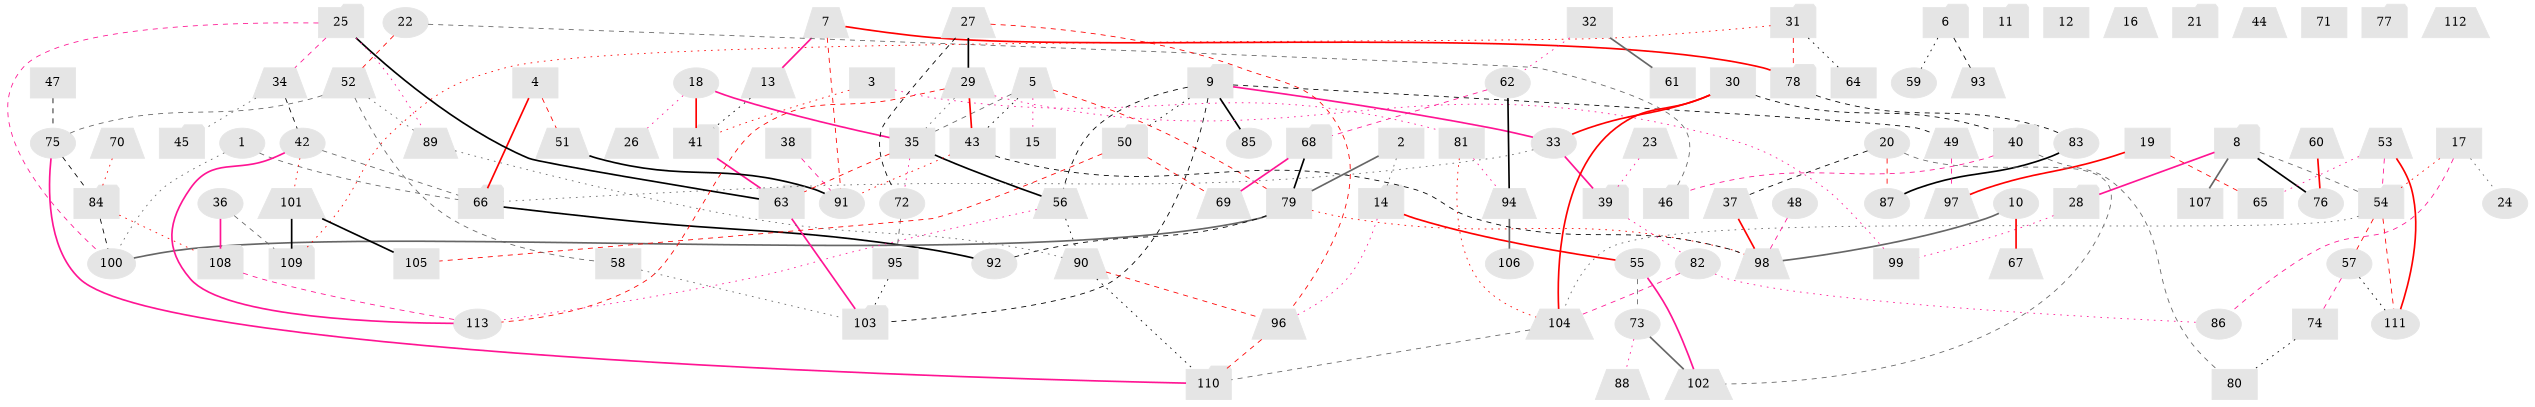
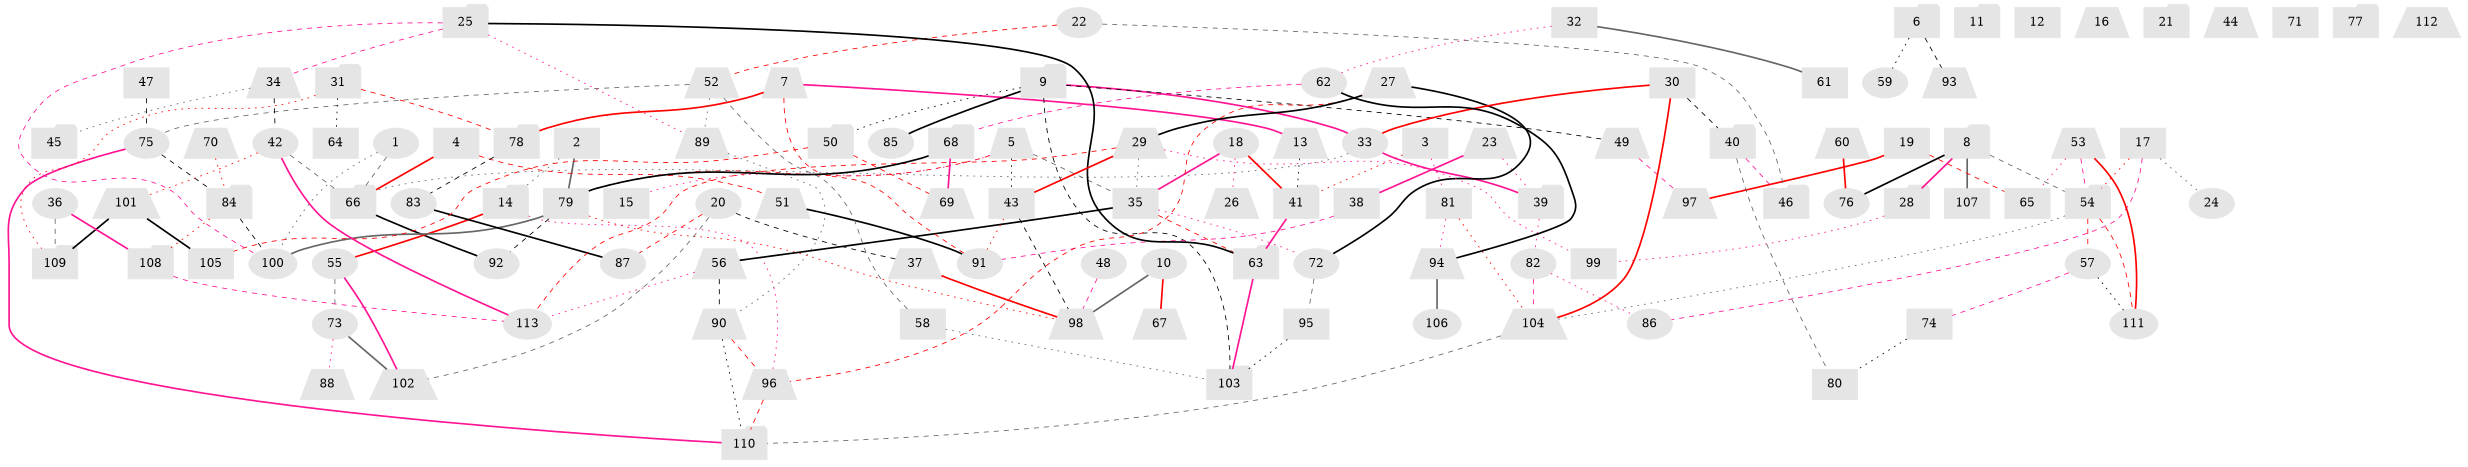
edge "27" -- "72": style dashed -> bold
edge "9" -- "56": removed
edge "23" -- "38": added
edge "56" -- "90": style dotted -> dashed
